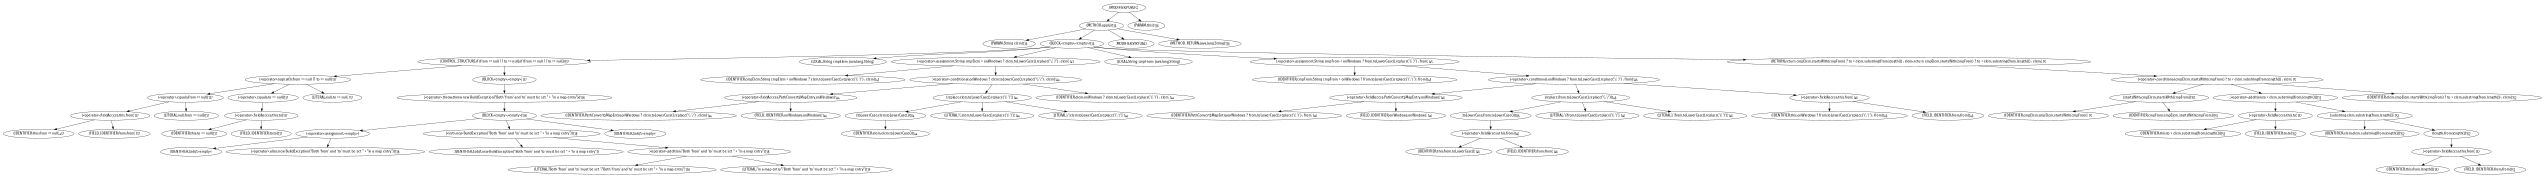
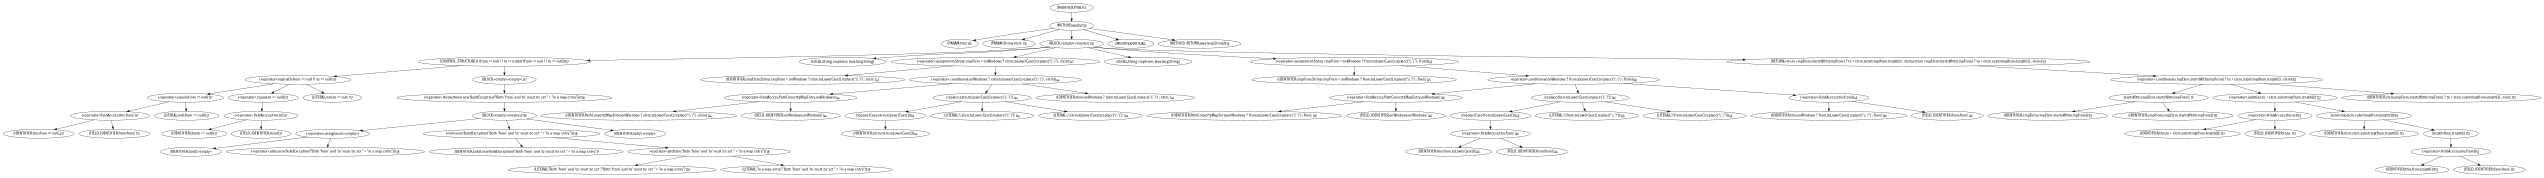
edge "(MODIFIER,PUBLIC)" -> "(PARAM,this)": now "(METHOD,apply)" -> "(PARAM,this)"
node "(toLowerCase,from.toLowerCase())": text "186" -> "146"
